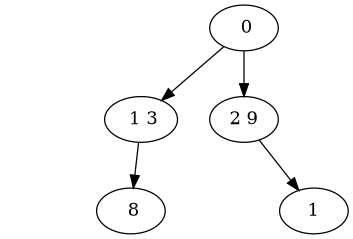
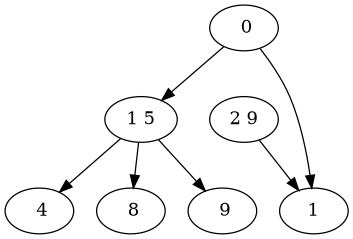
edge "0" -> "2 9": now "0" -> "1"
node "1 3": label "1 3" -> "1 5"
node "4": added
node "9": added
